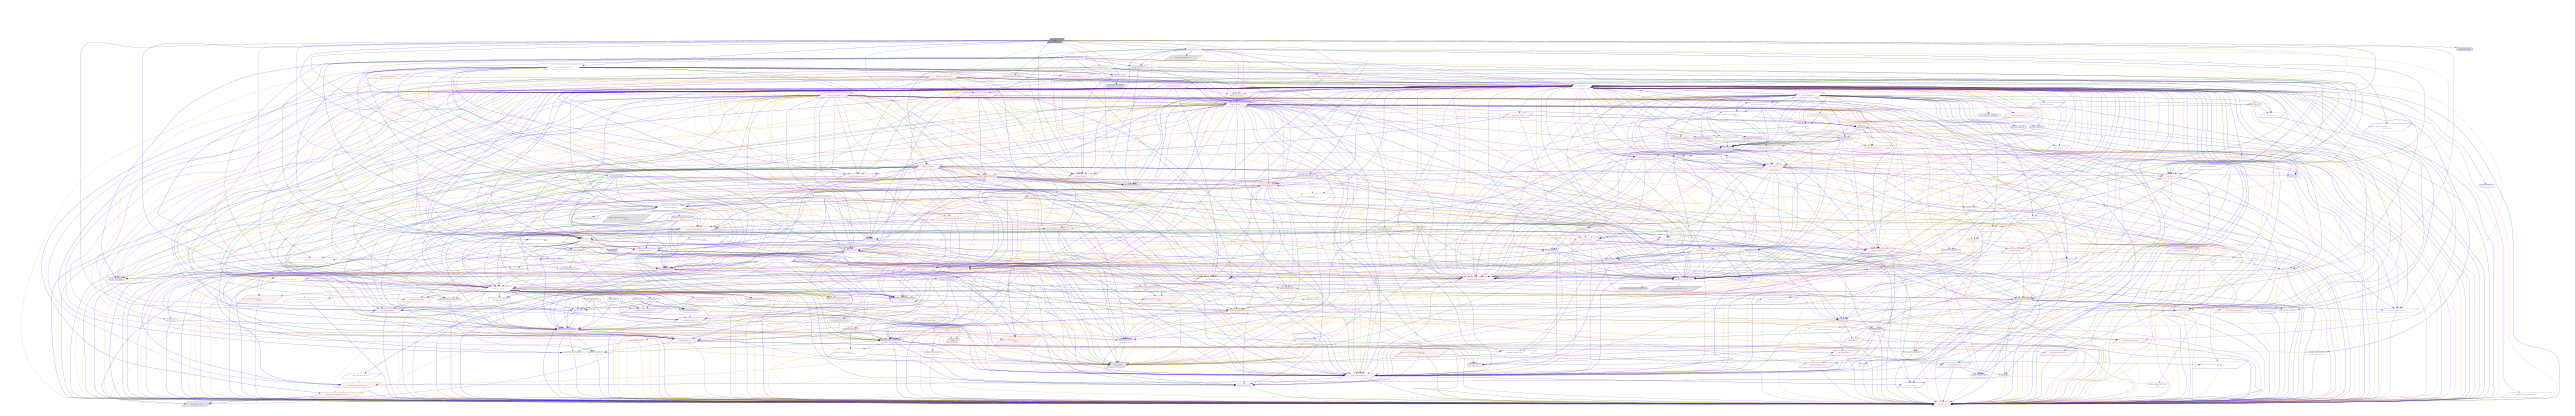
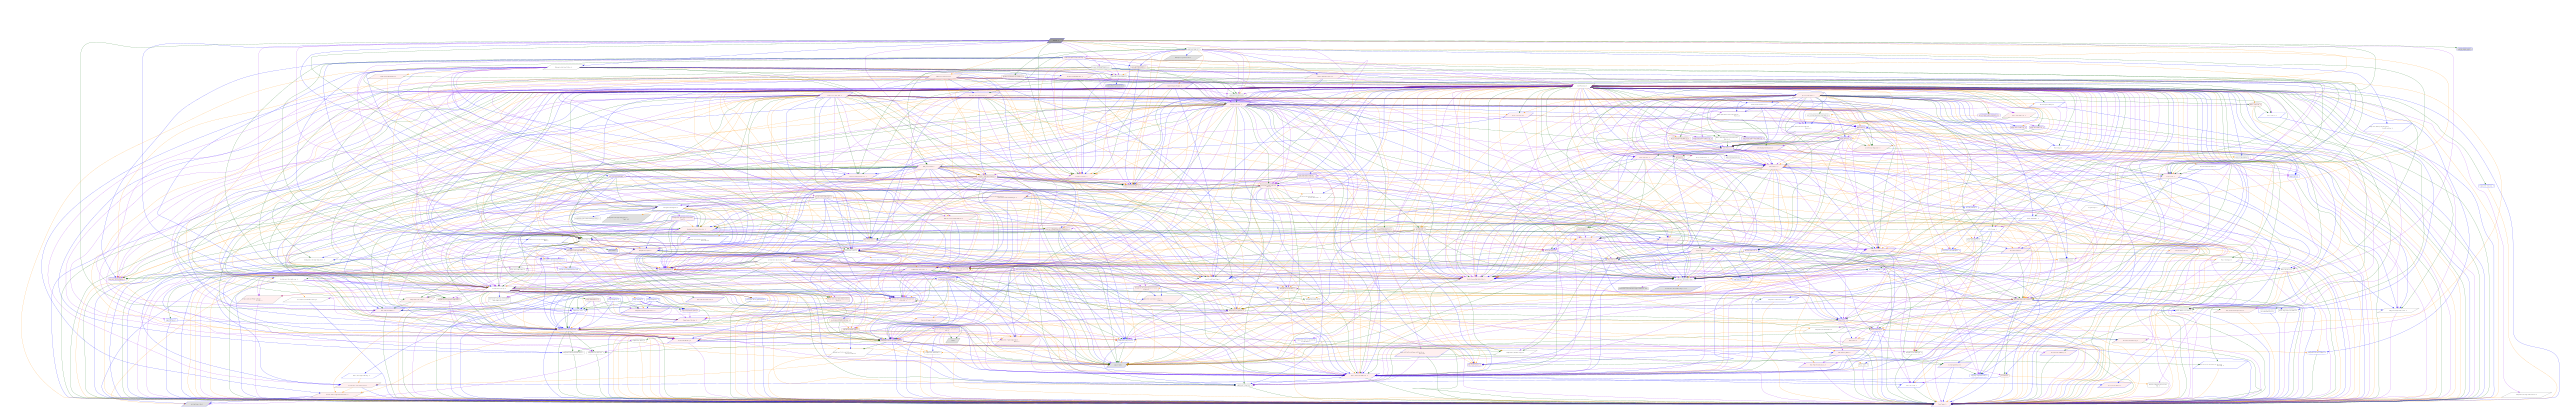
edge "BlueprintGraphModule.h" -> "Containers/Array.h": color purple -> darkorange
node "HAL/PlatformMisc.h": added
